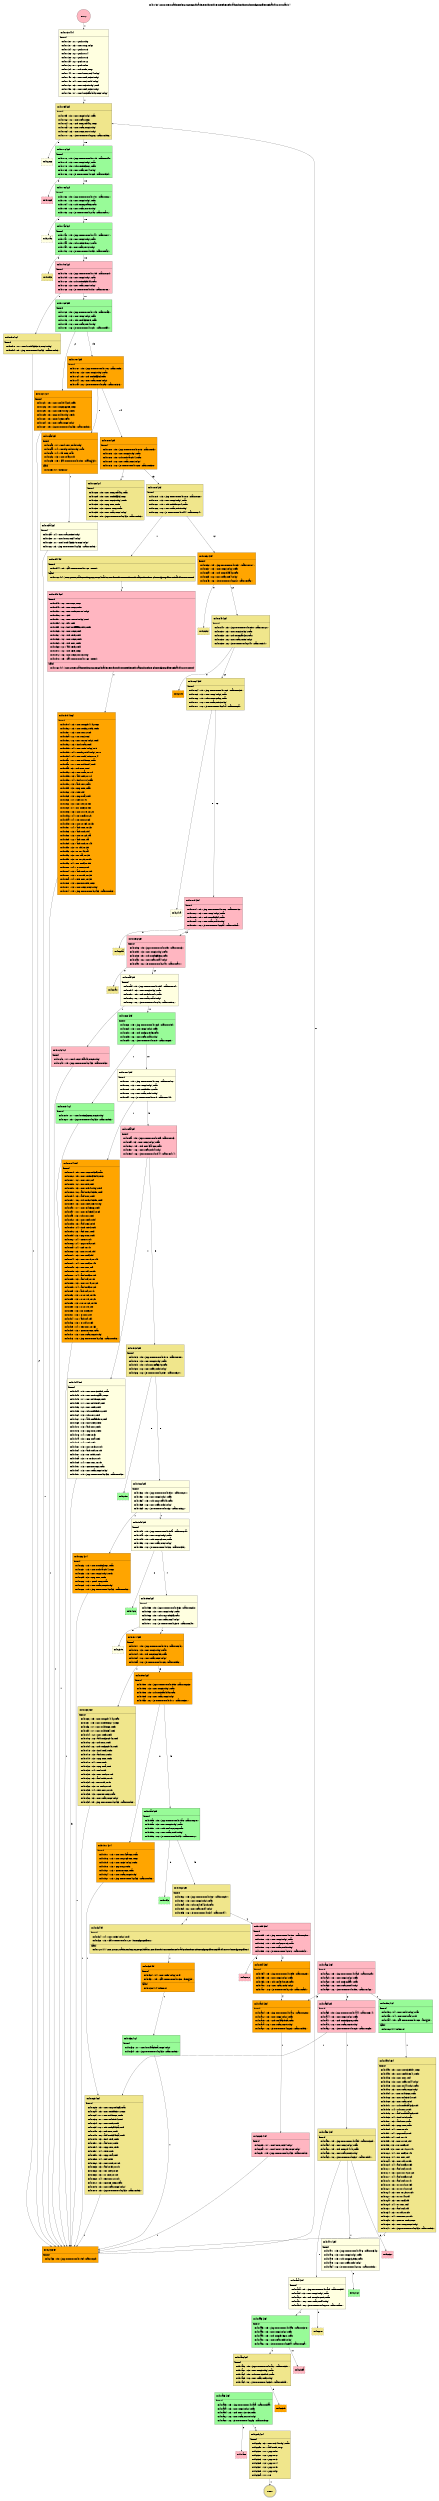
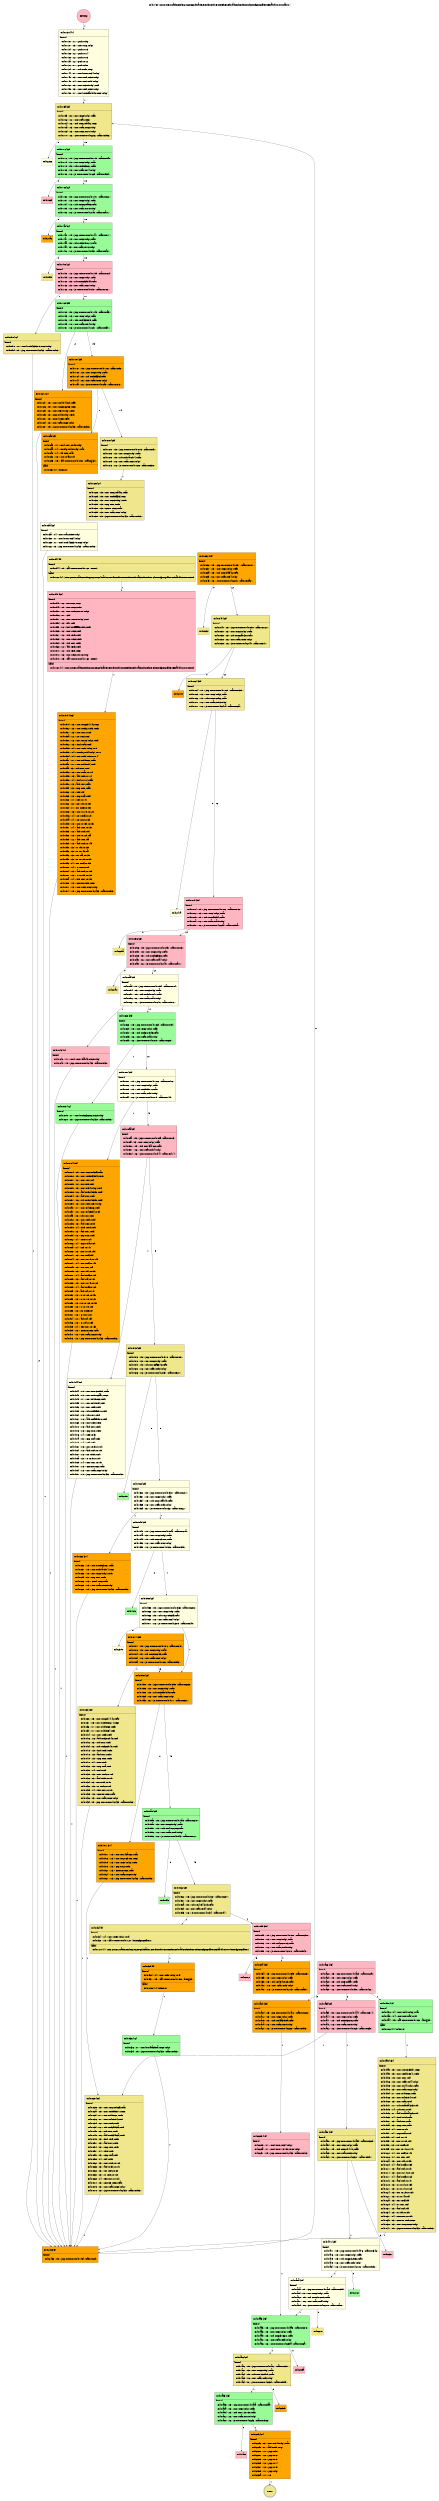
node "Entry": label "Entry" -> "Desktop"
node "0x4021ac": fillcolor lightyellow -> orange
node "0x401800 [25]": fillcolor orange -> khaki
edge "0x401ca3 [23]" -> "0x401cba [23]": removed, label "1"
node "0x401819 [25]": removed
edge "0x40195e [25]" -> "0x401977 [25]": now "0x40195e [25]" -> "0x401990 [25]"
edge "0x401b44 [88]" -> "0x402433 [5]": label " 5" -> " 1"
edge "0x4019f4 [25]" -> "0x401a0d [25]": removed, label "4"
edge "0x4022e3 [19]" -> "0x402433 [5]": now "0x4022e3 [19]" -> "0x401aa3 [25]"
edge "0x401a58 [25]" -> "0x401a8a [25]": now "0x401a71 [25]" -> "0x401a8a [25]"
edge "0x401abc [25]" -> "0x401ad5 [25]": added, label "1"
node "0x4022f6 [21]": fillcolor khaki -> orange
